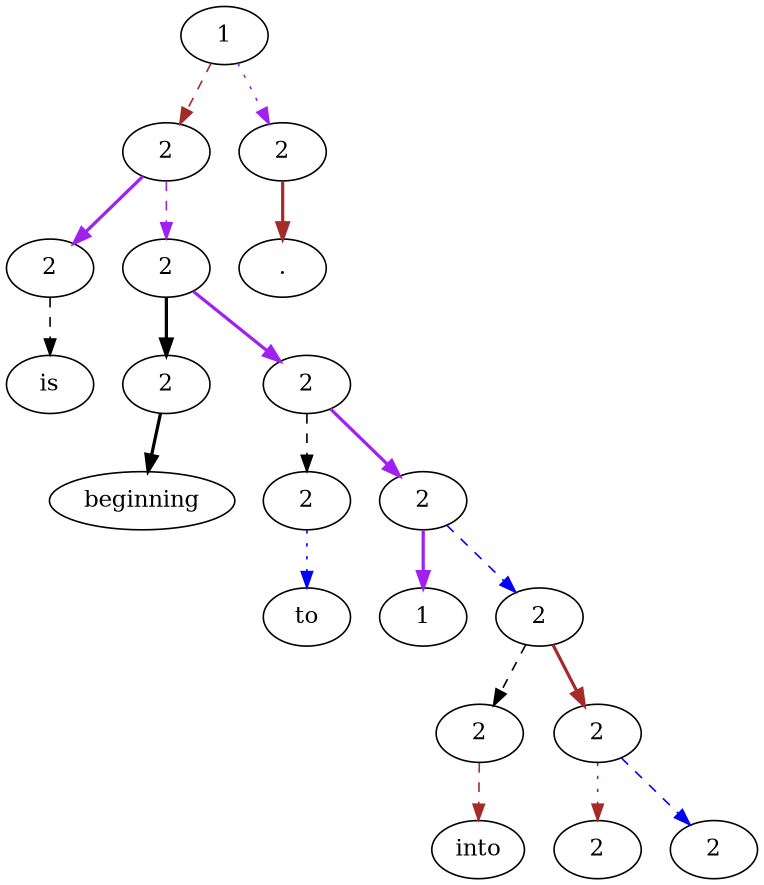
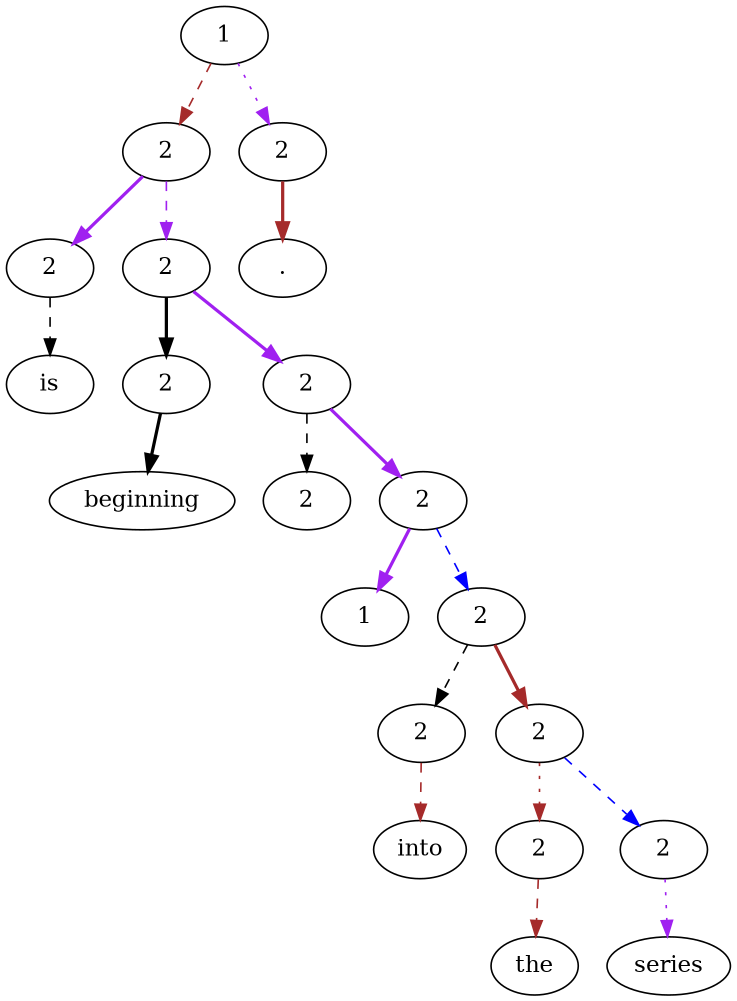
node "to": removed
node "the": added
node "series": added
